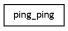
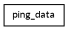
node "ping_ping": label "ping_ping" -> "ping_data"
